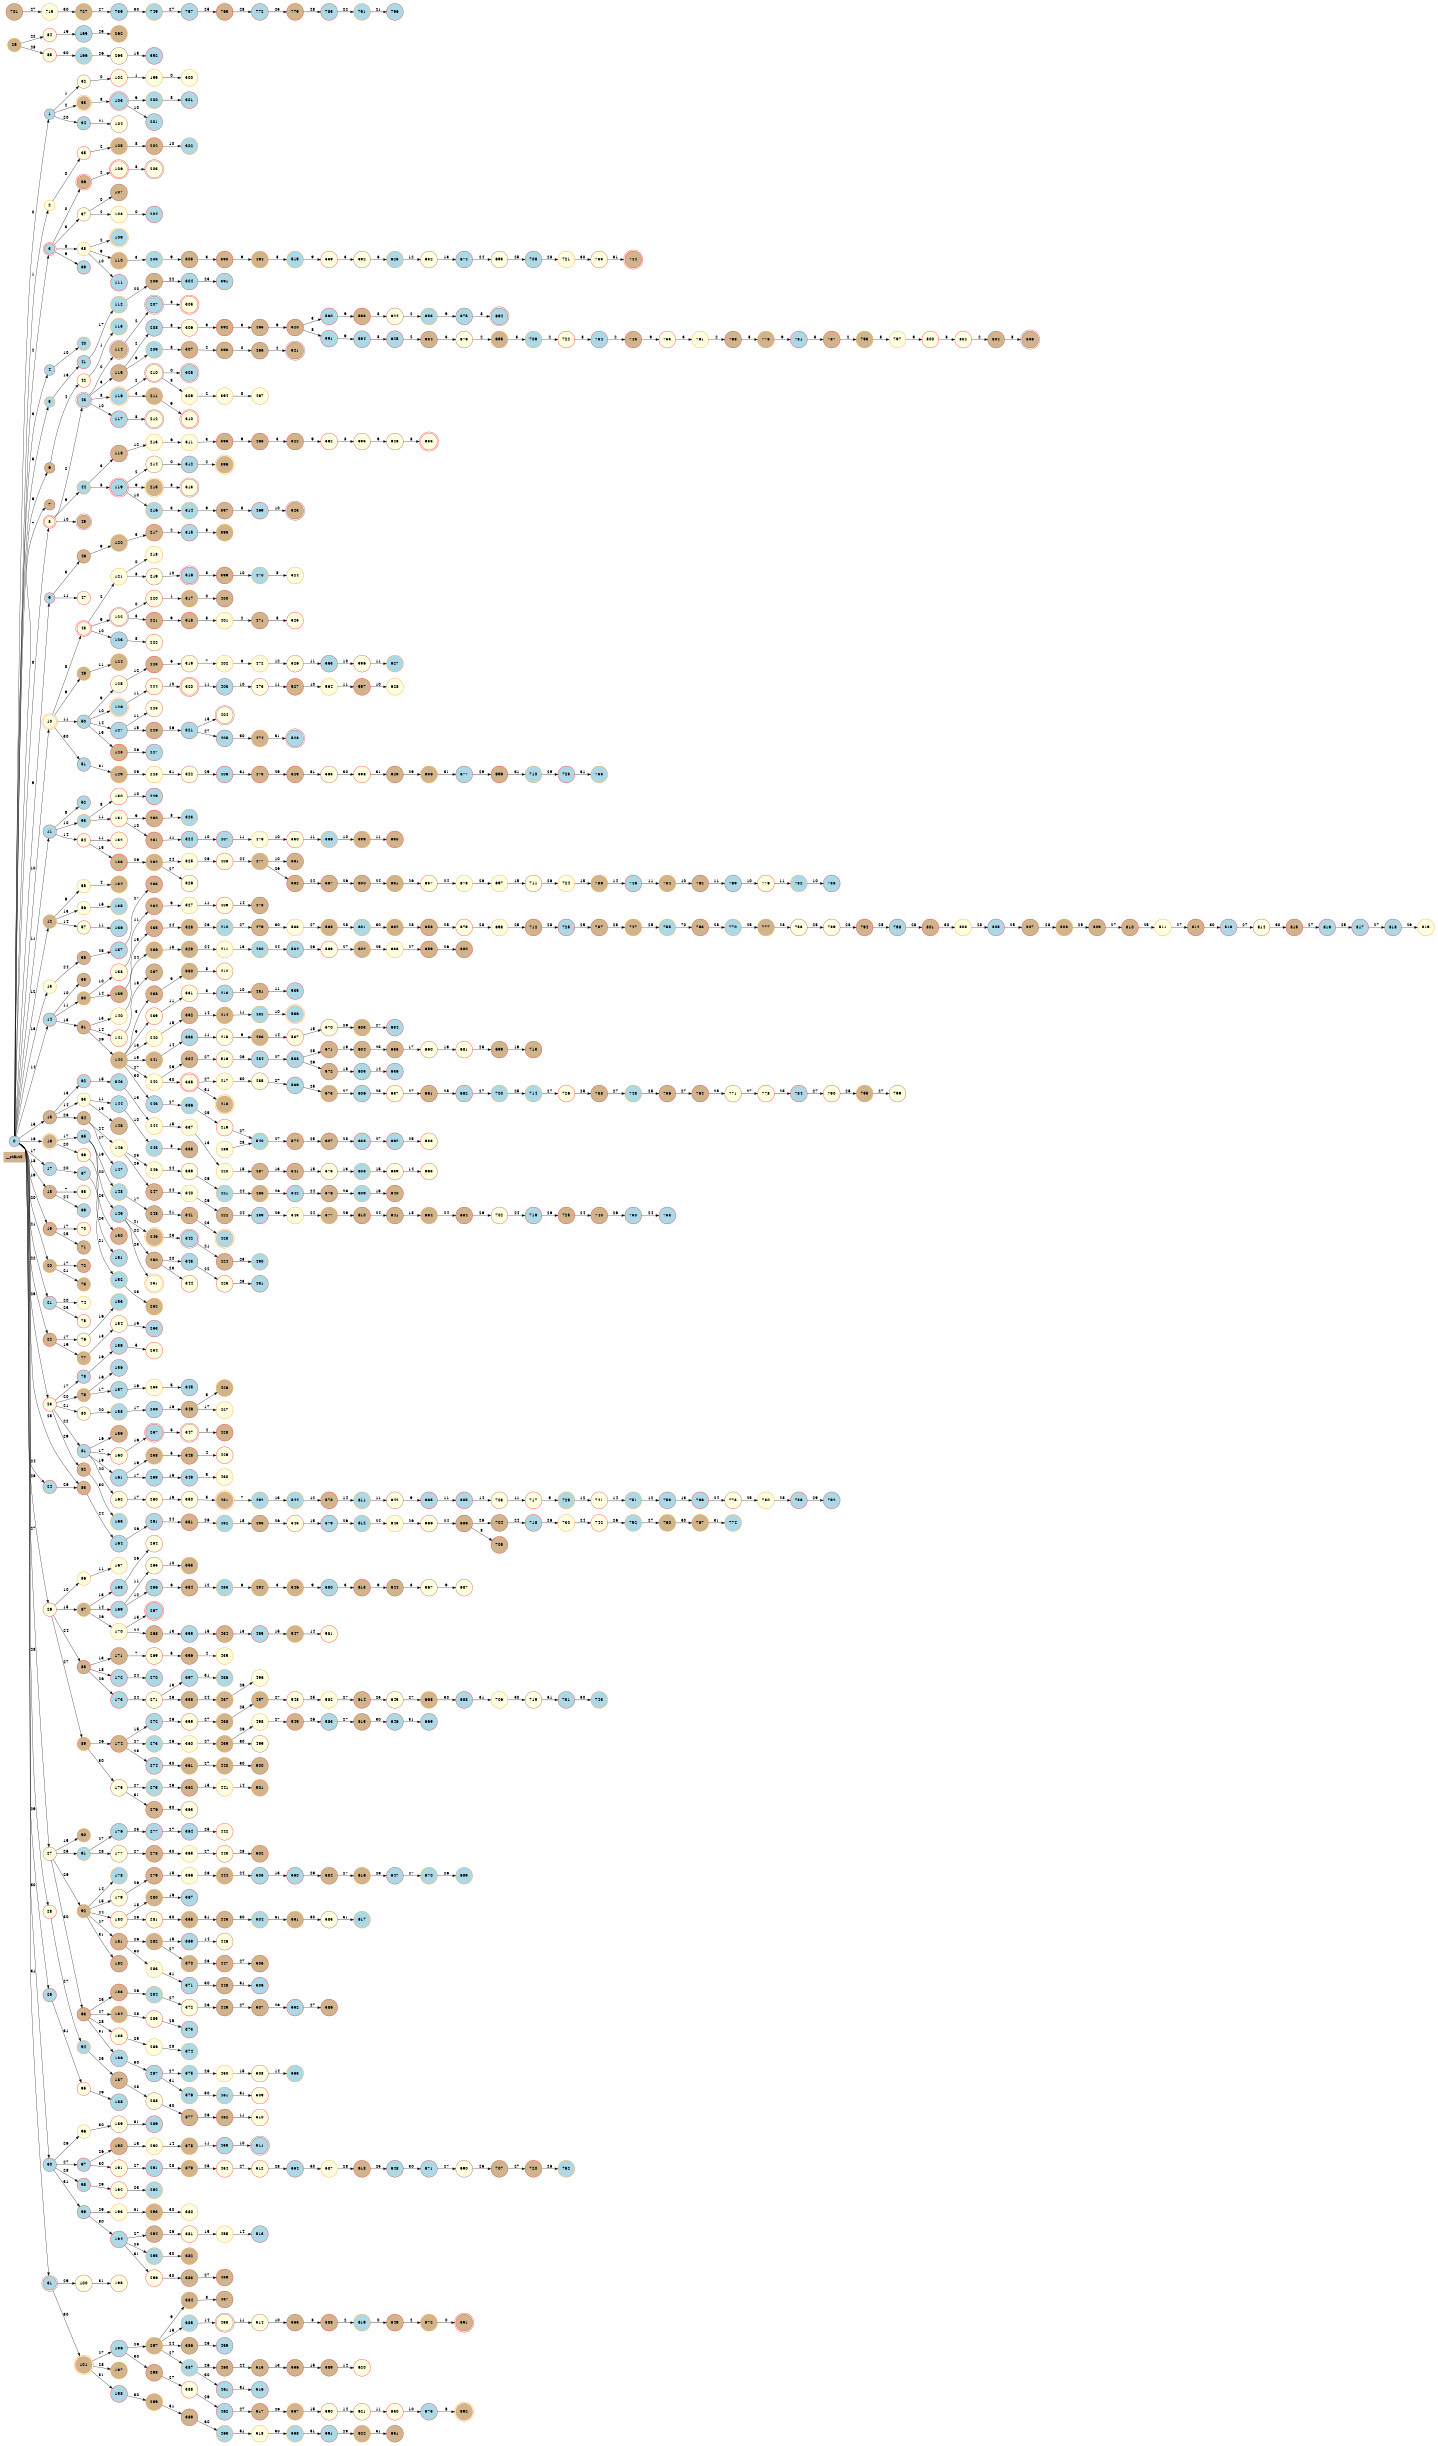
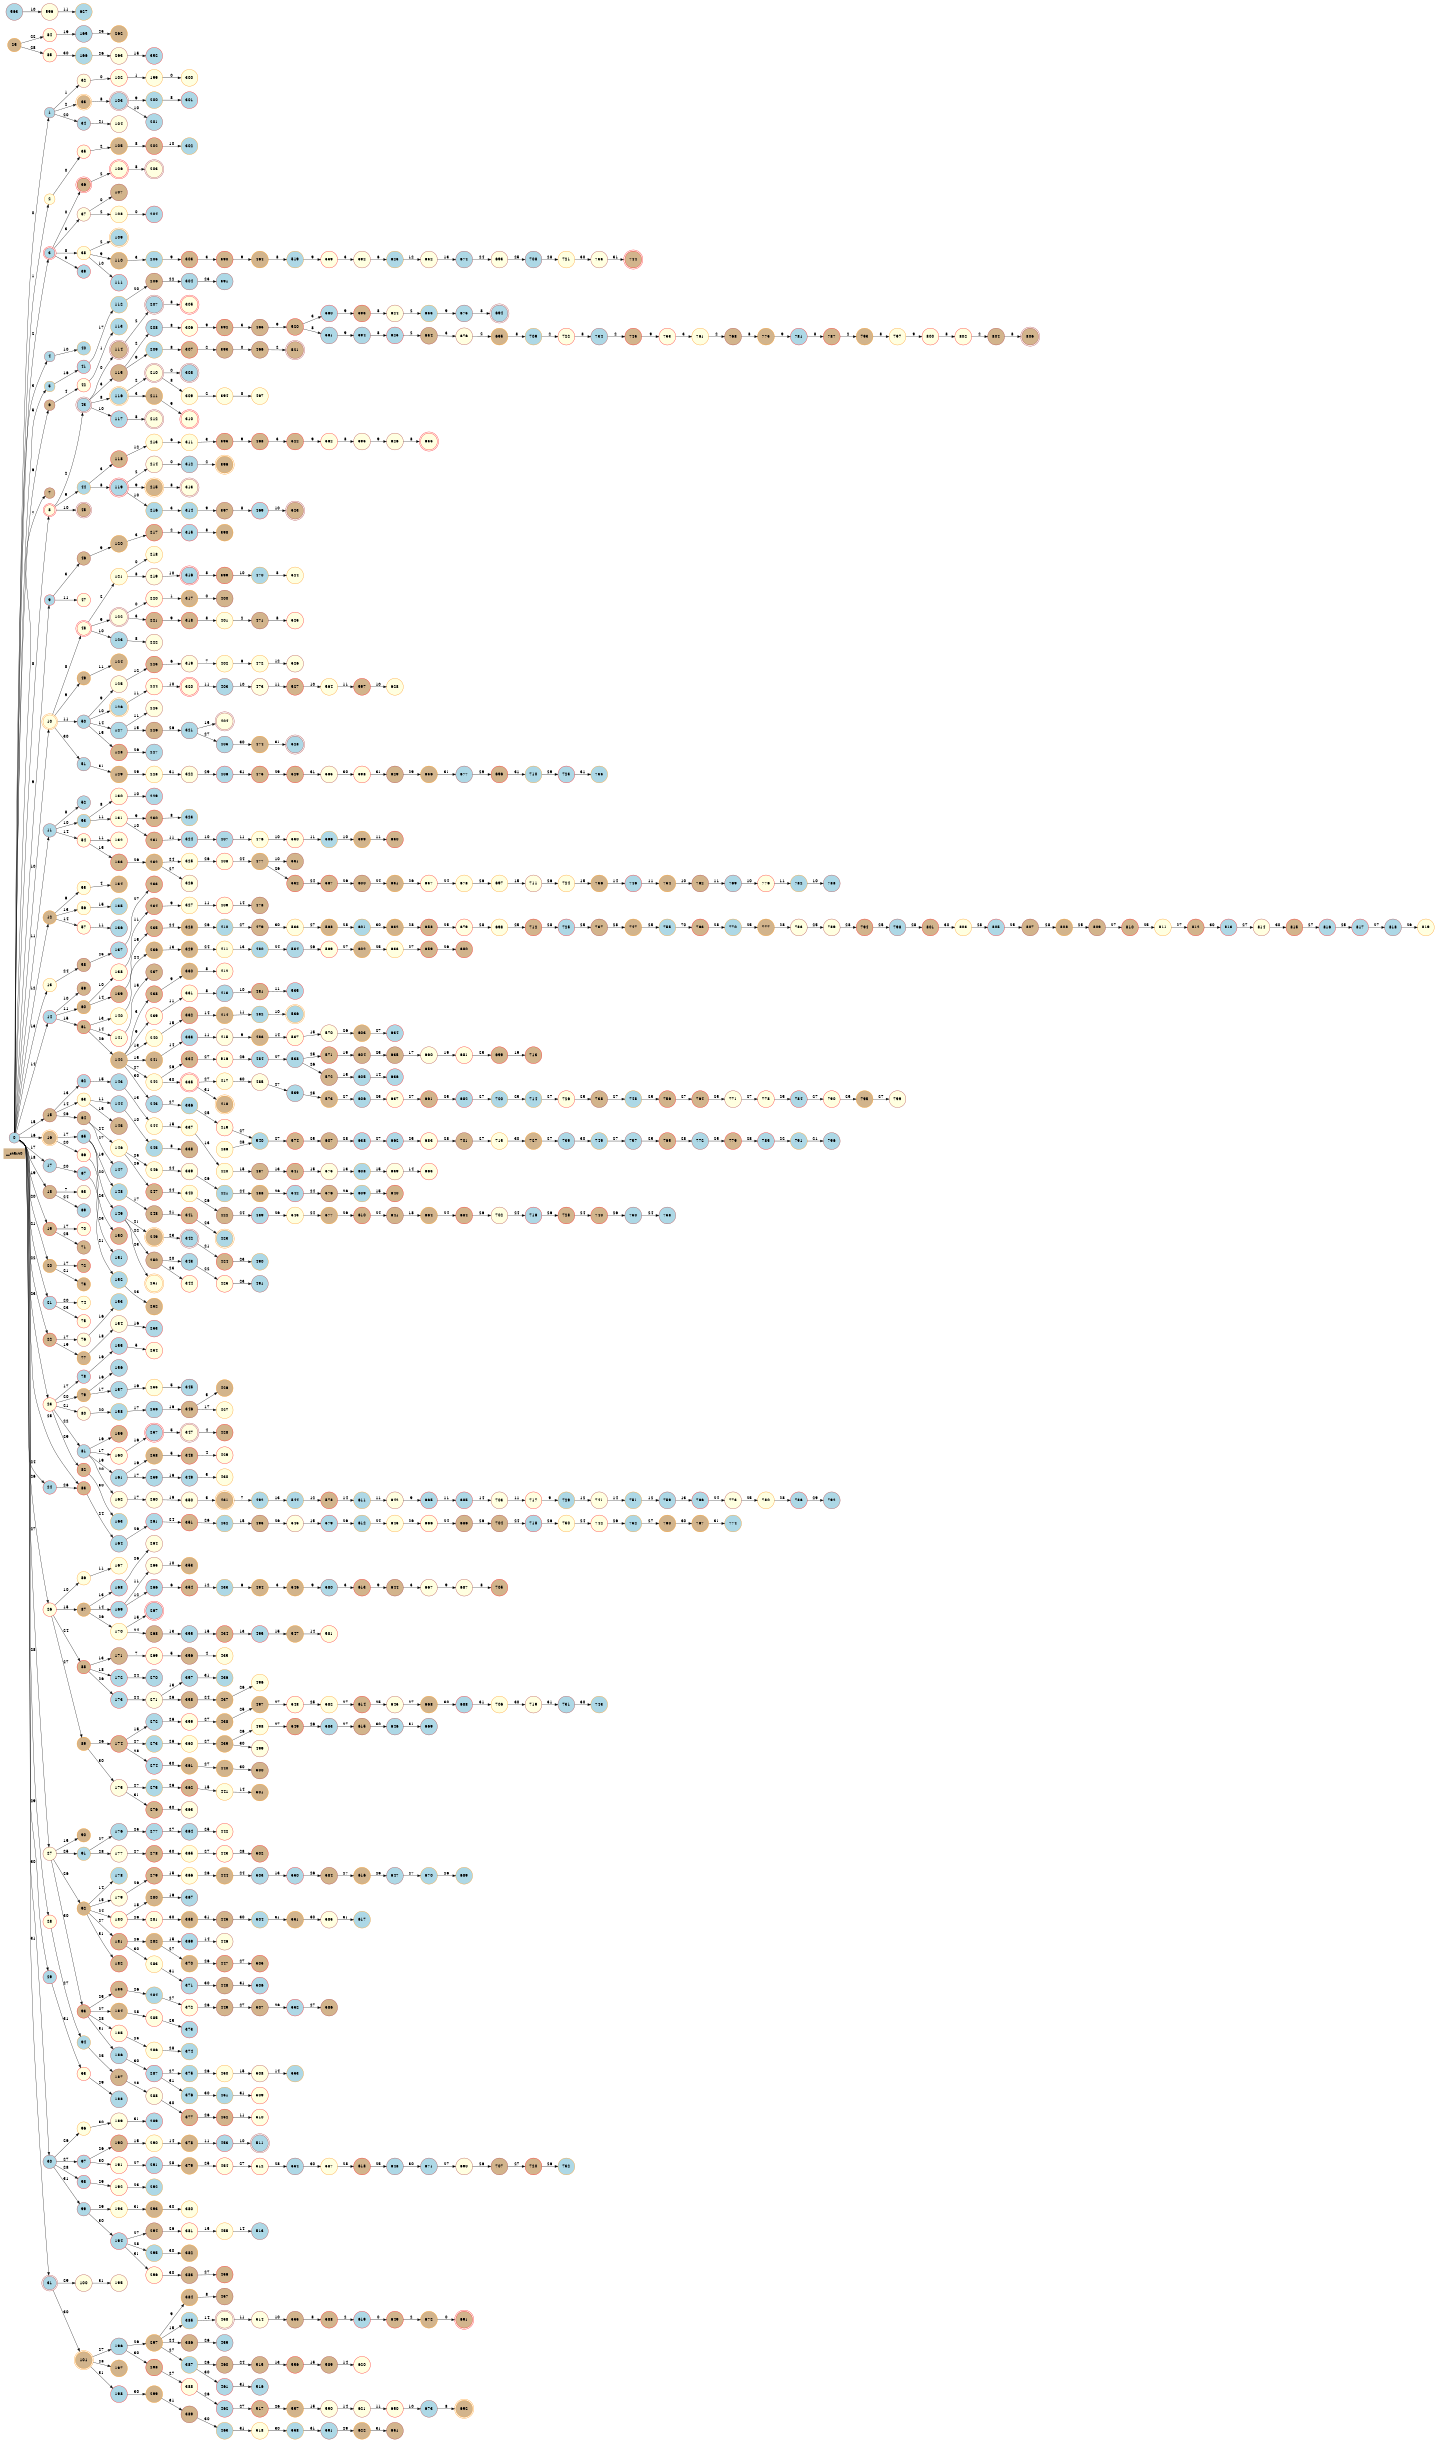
edge "526" -> "563": removed, label "11"
node "843": label "843" -> "143"
edge "683" -> "701": added, label "28"
edge "686" -> "705": now "687" -> "705"
node "619": color darkorange -> red
